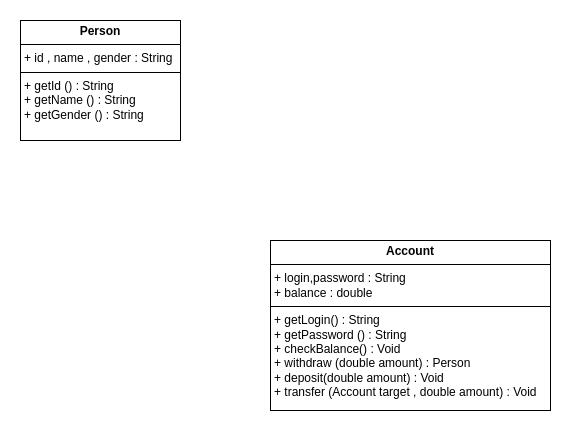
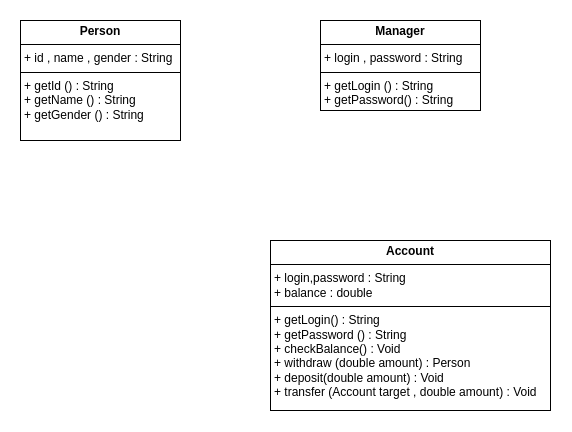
node "Manager + login , password : String + getLogin () : String + getPassword() : String": added
